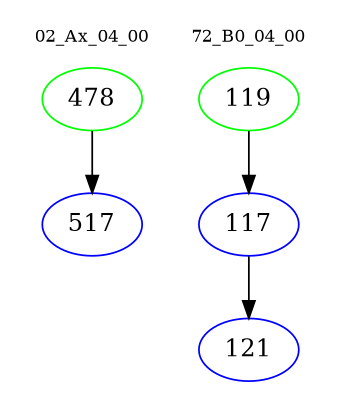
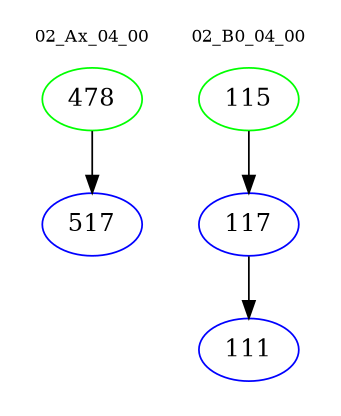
cluster "72_B0_04_00": label "72_B0_04_00" -> "02_B0_04_00"
node "119": label "119" -> "115"
node "121": label "121" -> "111"
